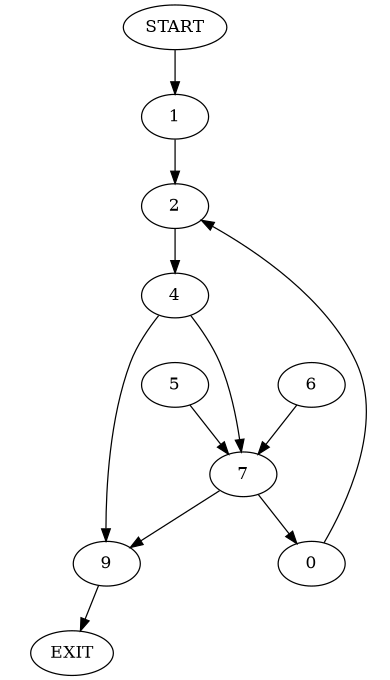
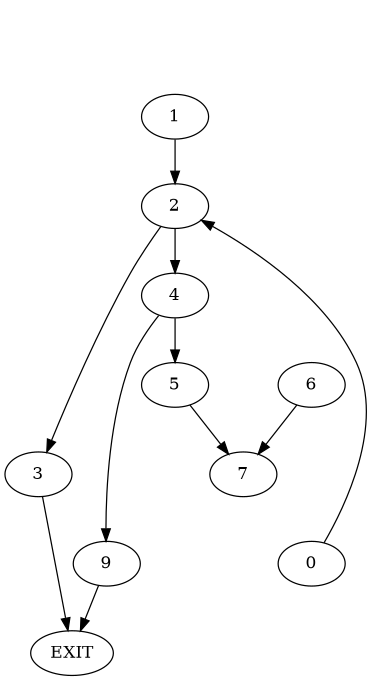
node "START": removed
edge "4" -> "7": now "4" -> "5"
node "3": added
edge "7" -> "0": removed
edge "7" -> "9": removed
